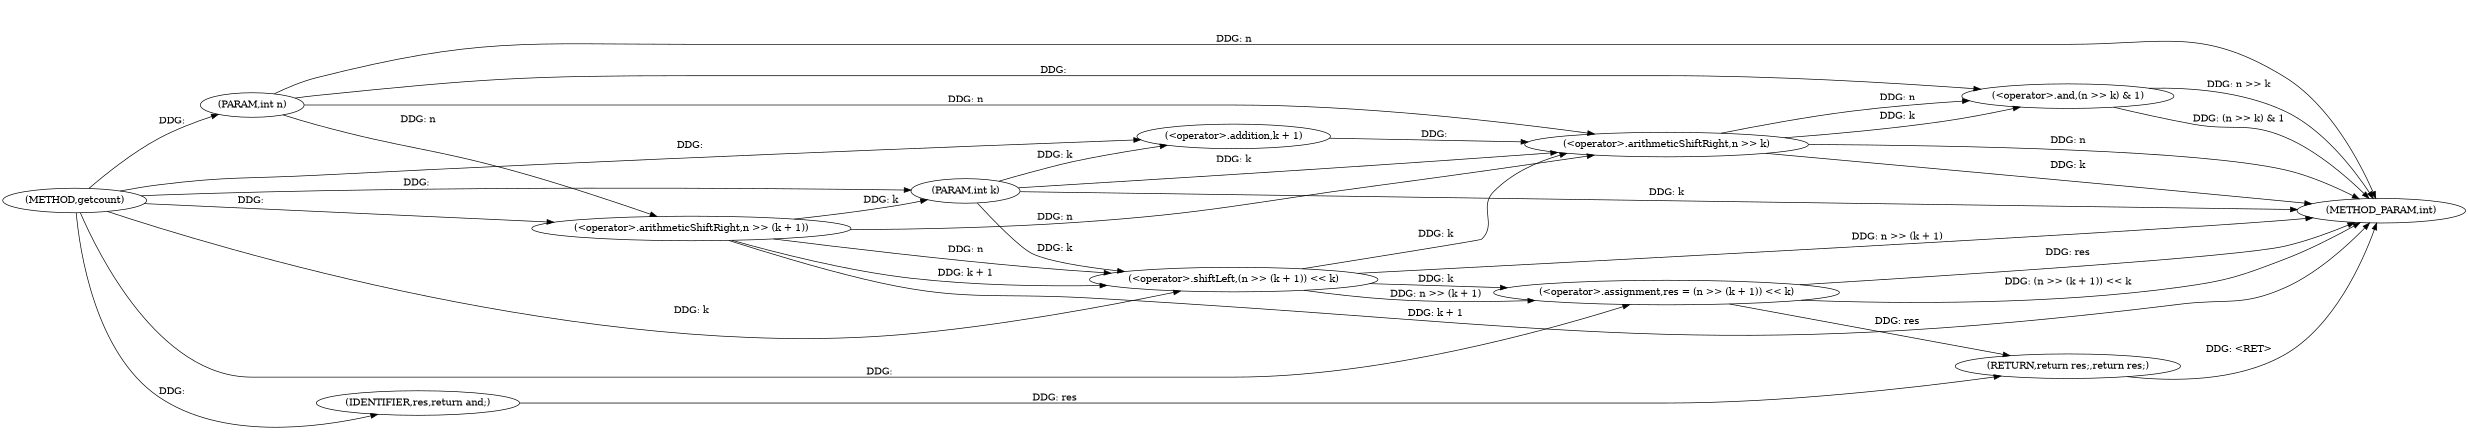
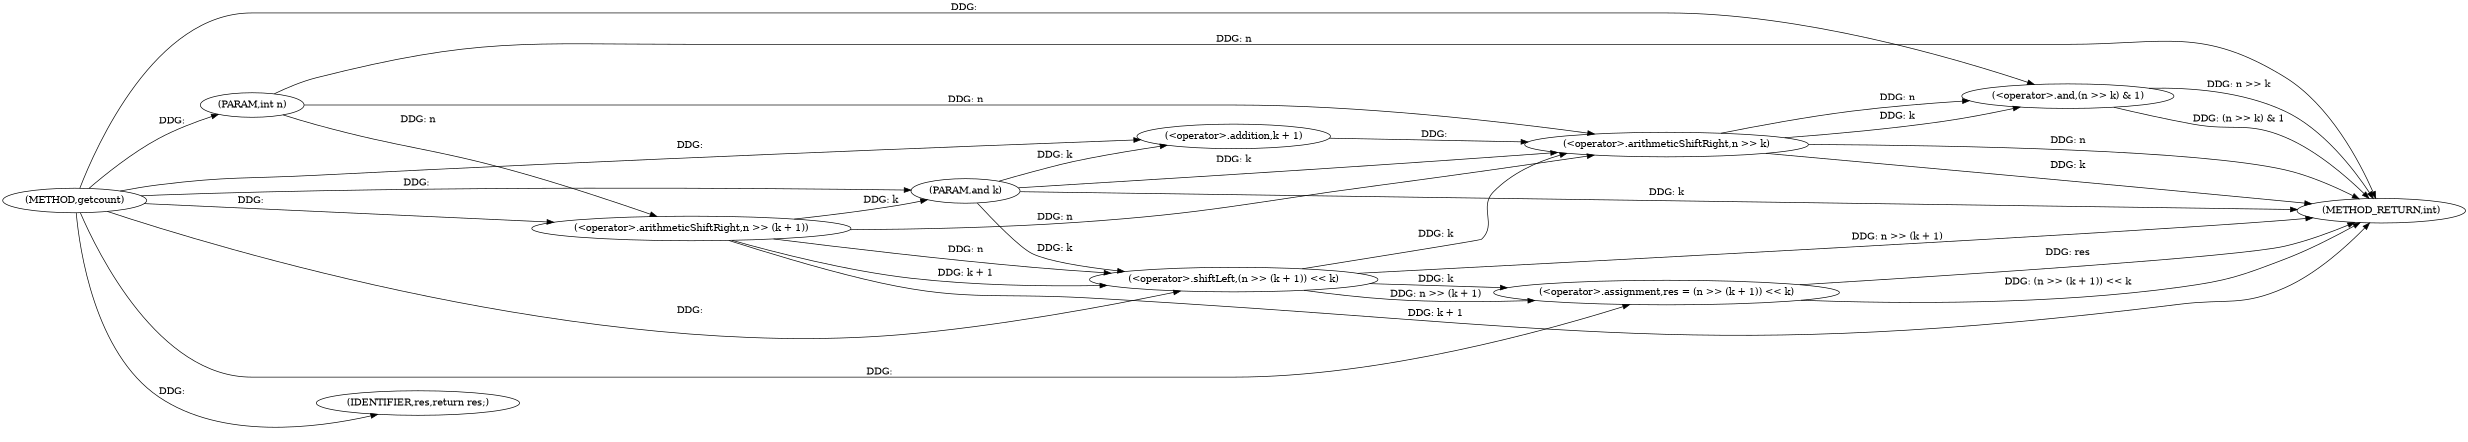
edge "(PARAM,int n)" -> "(<operator>.and,(n >> k) & 1)": now "(METHOD,getcount)" -> "(<operator>.and,(n >> k) & 1)"
node "(PARAM,int k)": label "(PARAM,int k)" -> "(PARAM,and k)"
node "(METHOD_PARAM,int)": label "(METHOD_PARAM,int)" -> "(METHOD_RETURN,int)"
edge "(METHOD,getcount)" -> "(<operator>.shiftLeft,(n >> (k + 1)) << k)": label "DDG: k" -> "DDG: "
node "(RETURN,return res;,return res;)": removed
node "(IDENTIFIER,res,return and;)": label "(IDENTIFIER,res,return and;)" -> "(IDENTIFIER,res,return res;)"
